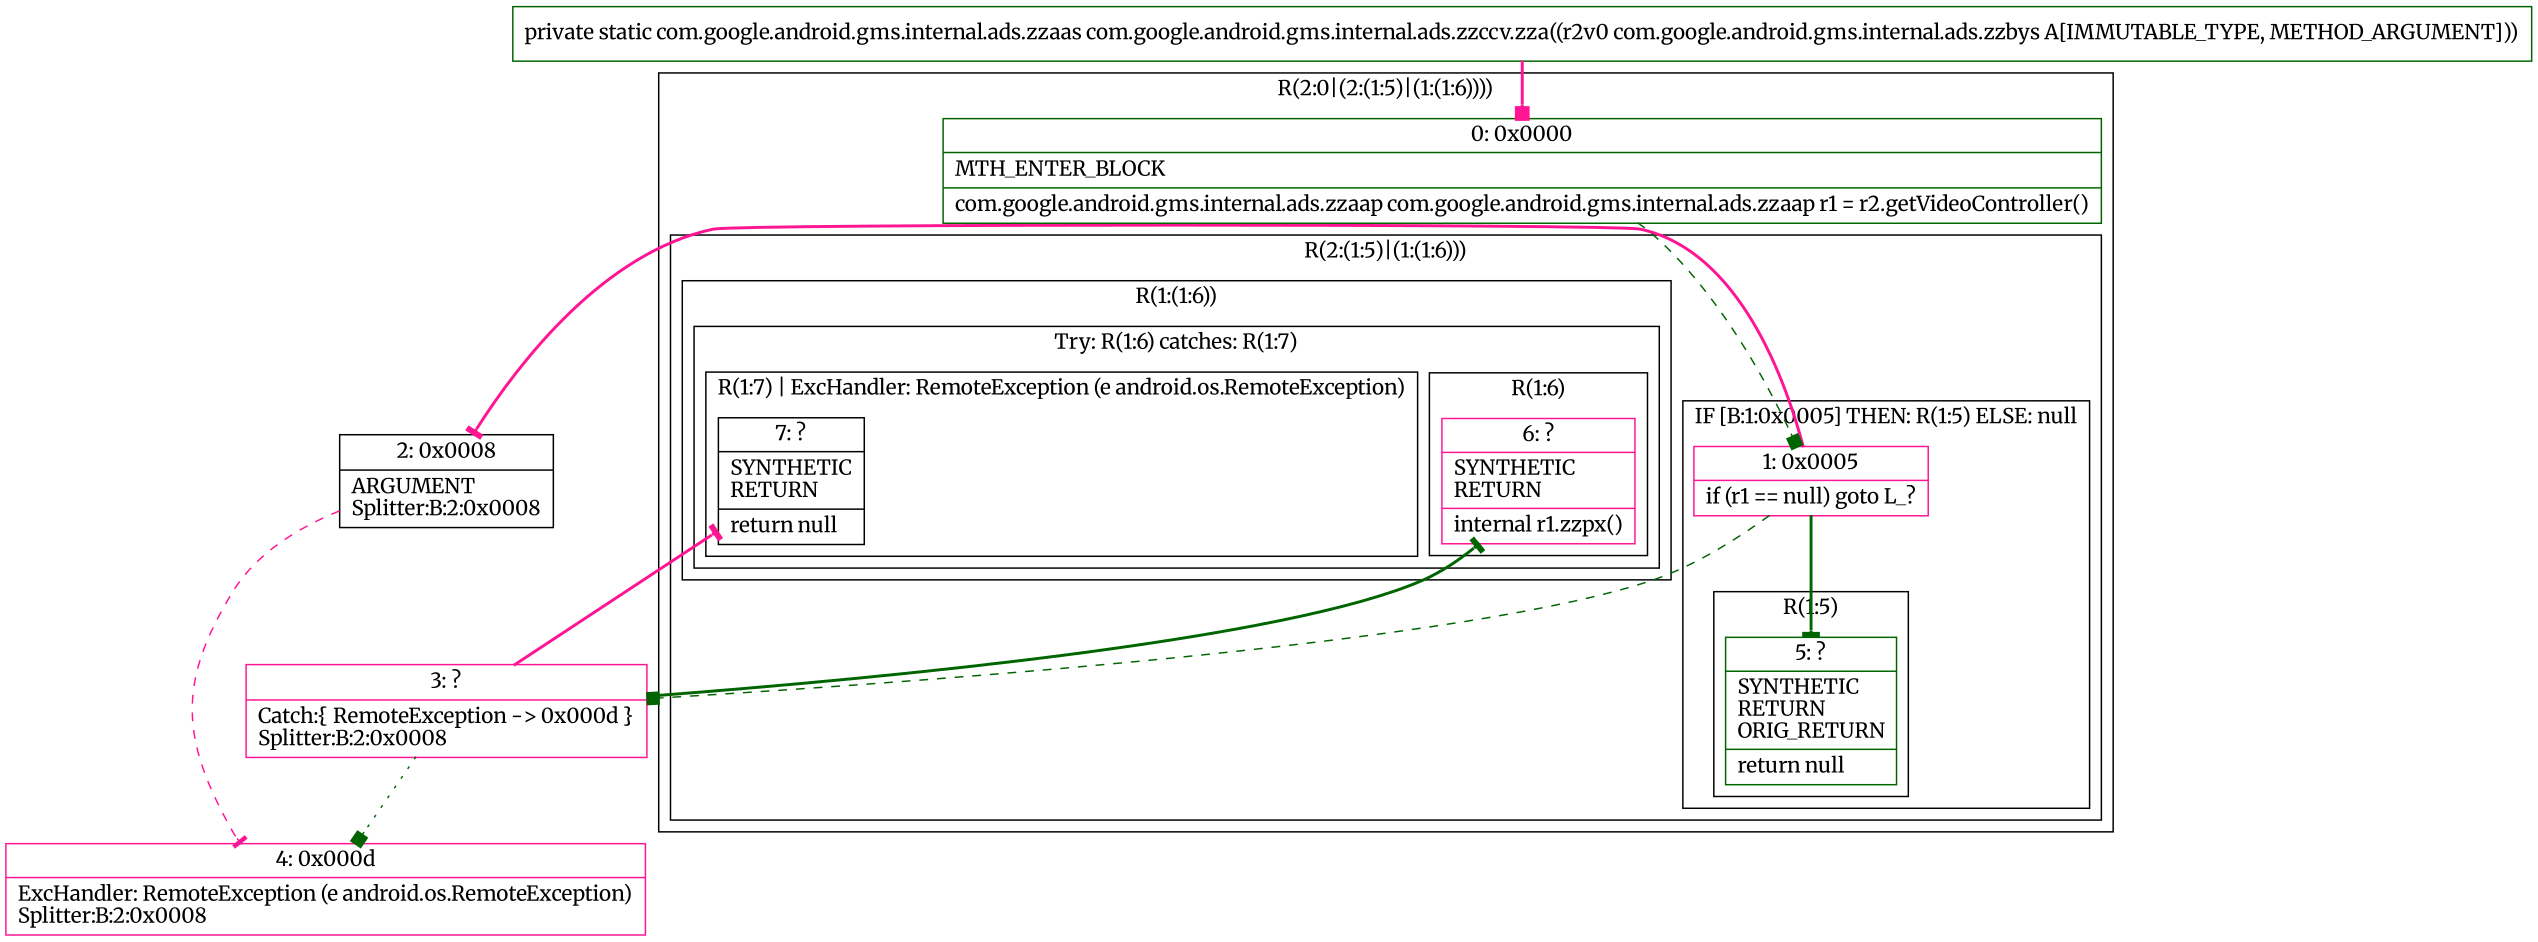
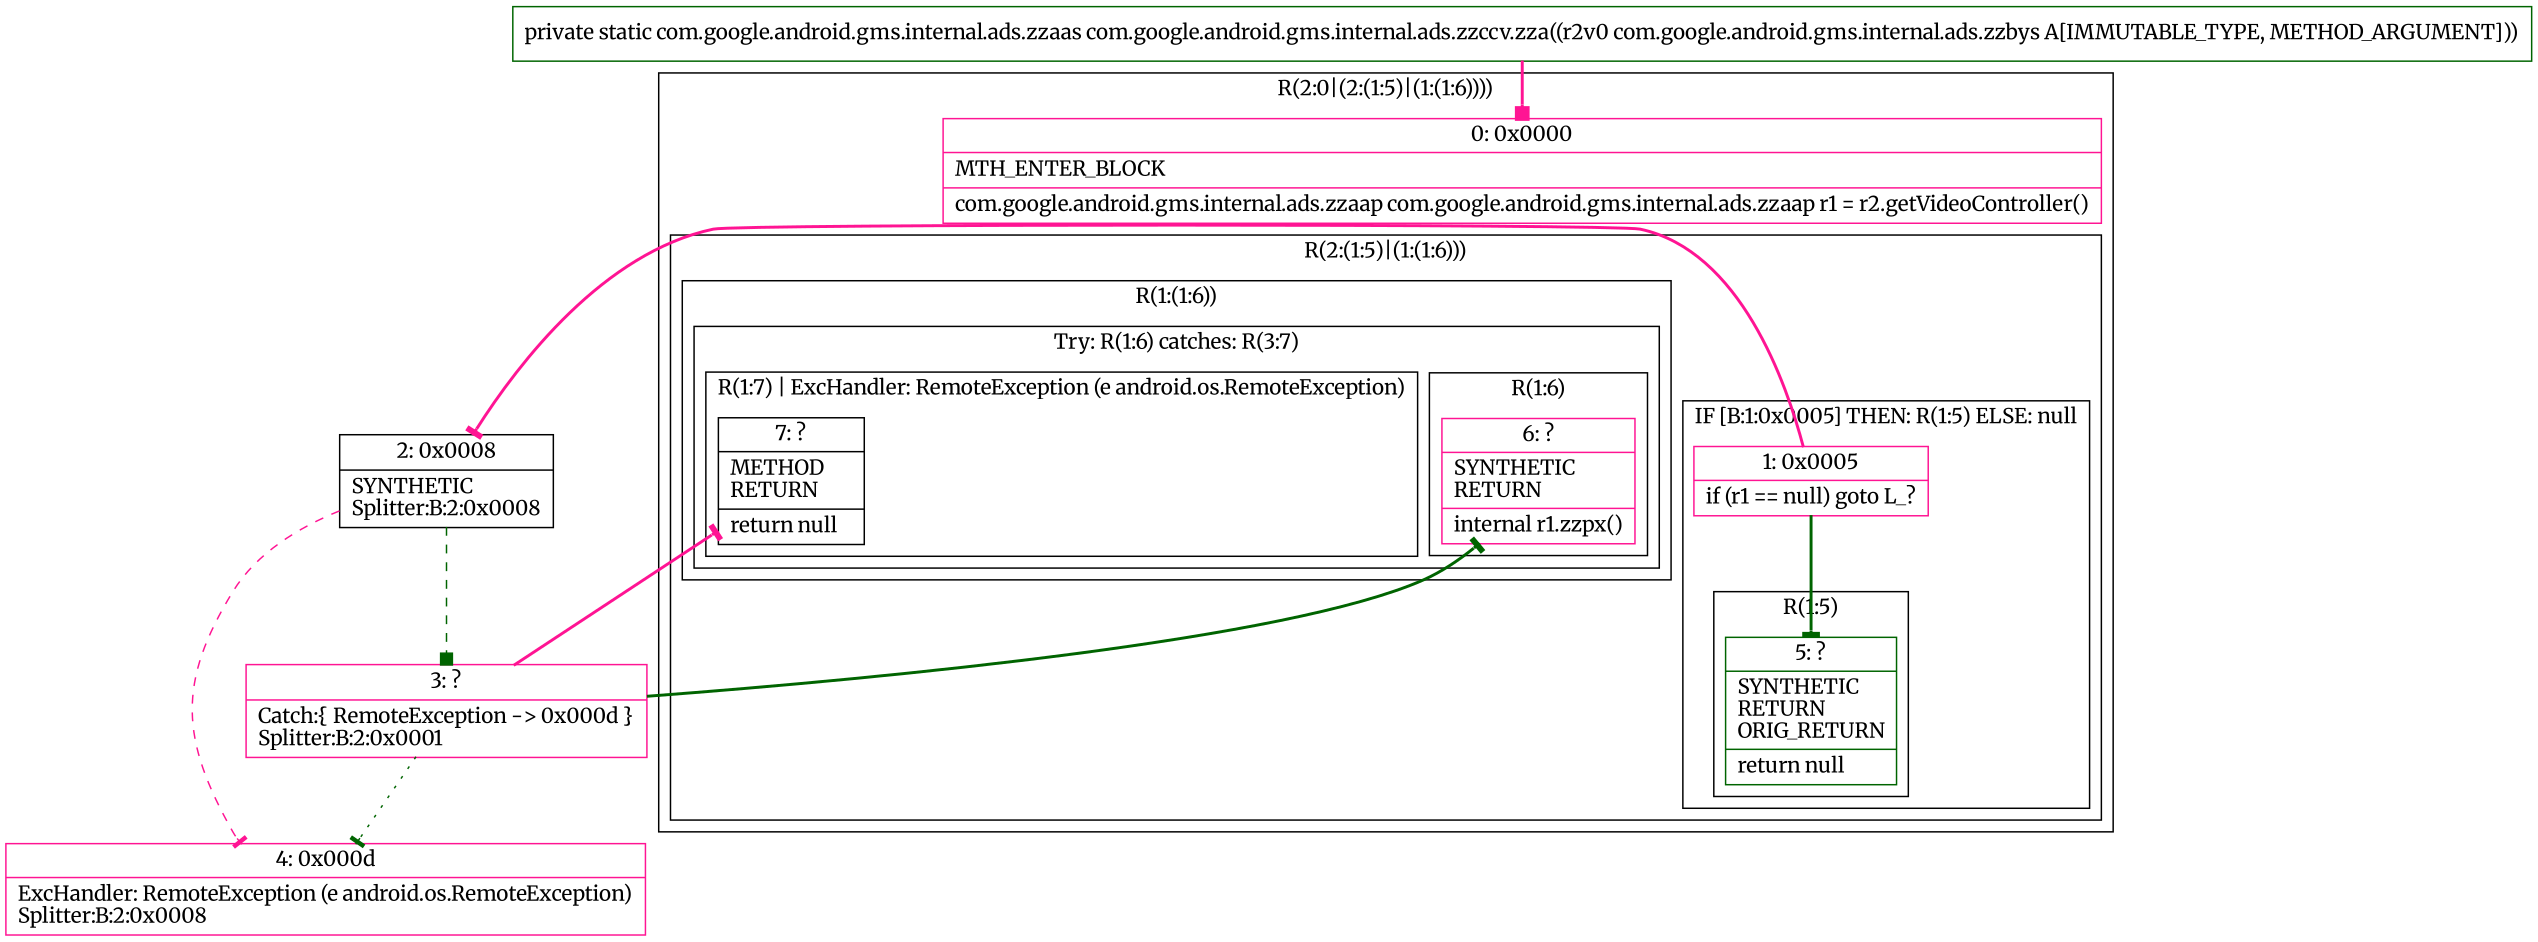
node "0: 0x0000": color darkgreen -> deeppink
edge "0: 0x0000" -> "1: 0x0005": removed
cluster "Try: R(1:6) catches: R(1:7)": label "Try: R(1:6) catches: R(1:7)" -> "Try: R(1:6) catches: R(3:7)"
node "7: ?": text "SYNTHETIC" -> "METHOD"
node "2: 0x0008": text "ARGUMENT" -> "SYNTHETIC"
edge "1: 0x0005" -> "3: ?": now "2: 0x0008" -> "3: ?"
node "3: ?": text "Splitter:B:2:0x0008" -> "Splitter:B:2:0x0001"
edge "3: ?" -> "4: 0x000d": arrowhead box -> tee
